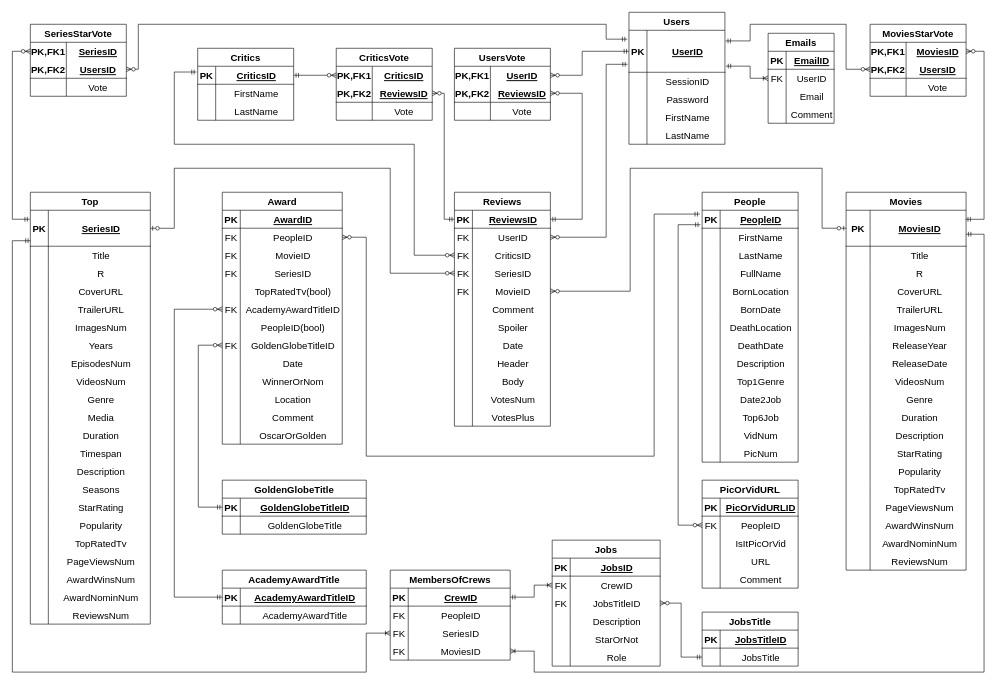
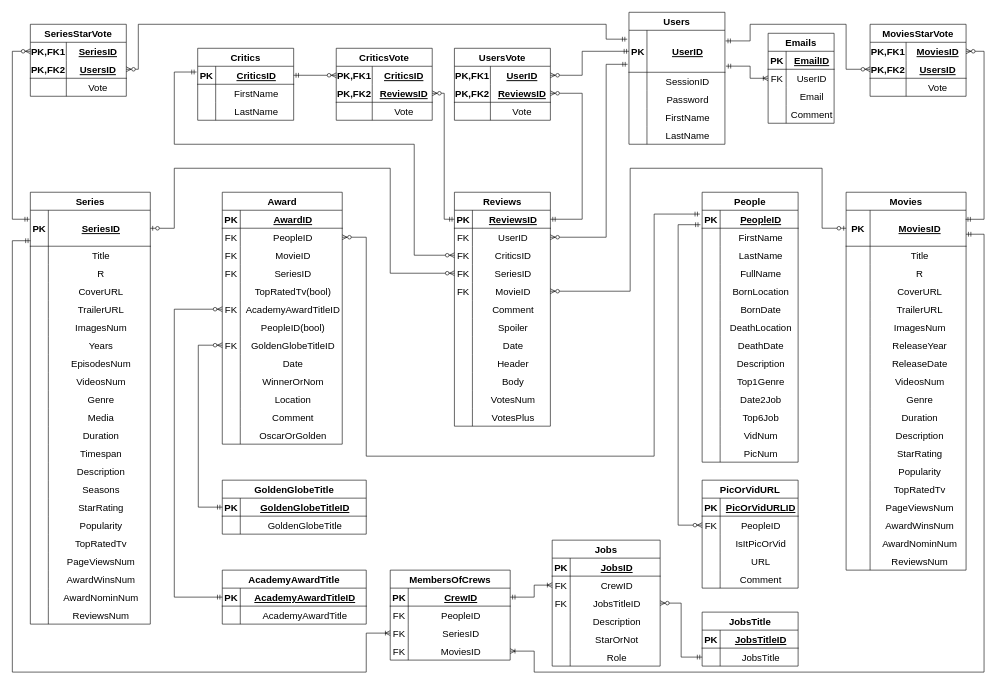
node "Top": label "Top" -> "Series"
